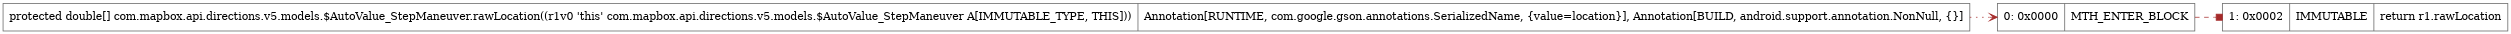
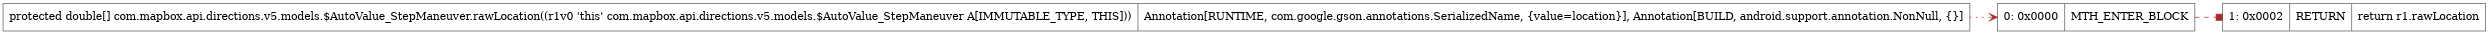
node "1: 0x0002": text "IMMUTABLE" -> "RETURN"
